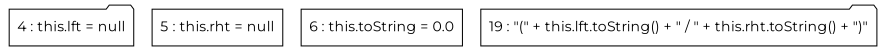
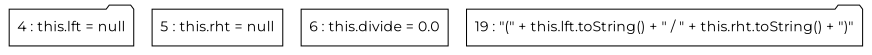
node "6 : this.toString = 0.0": label "6 : this.toString = 0.0" -> "6 : this.divide = 0.0"
